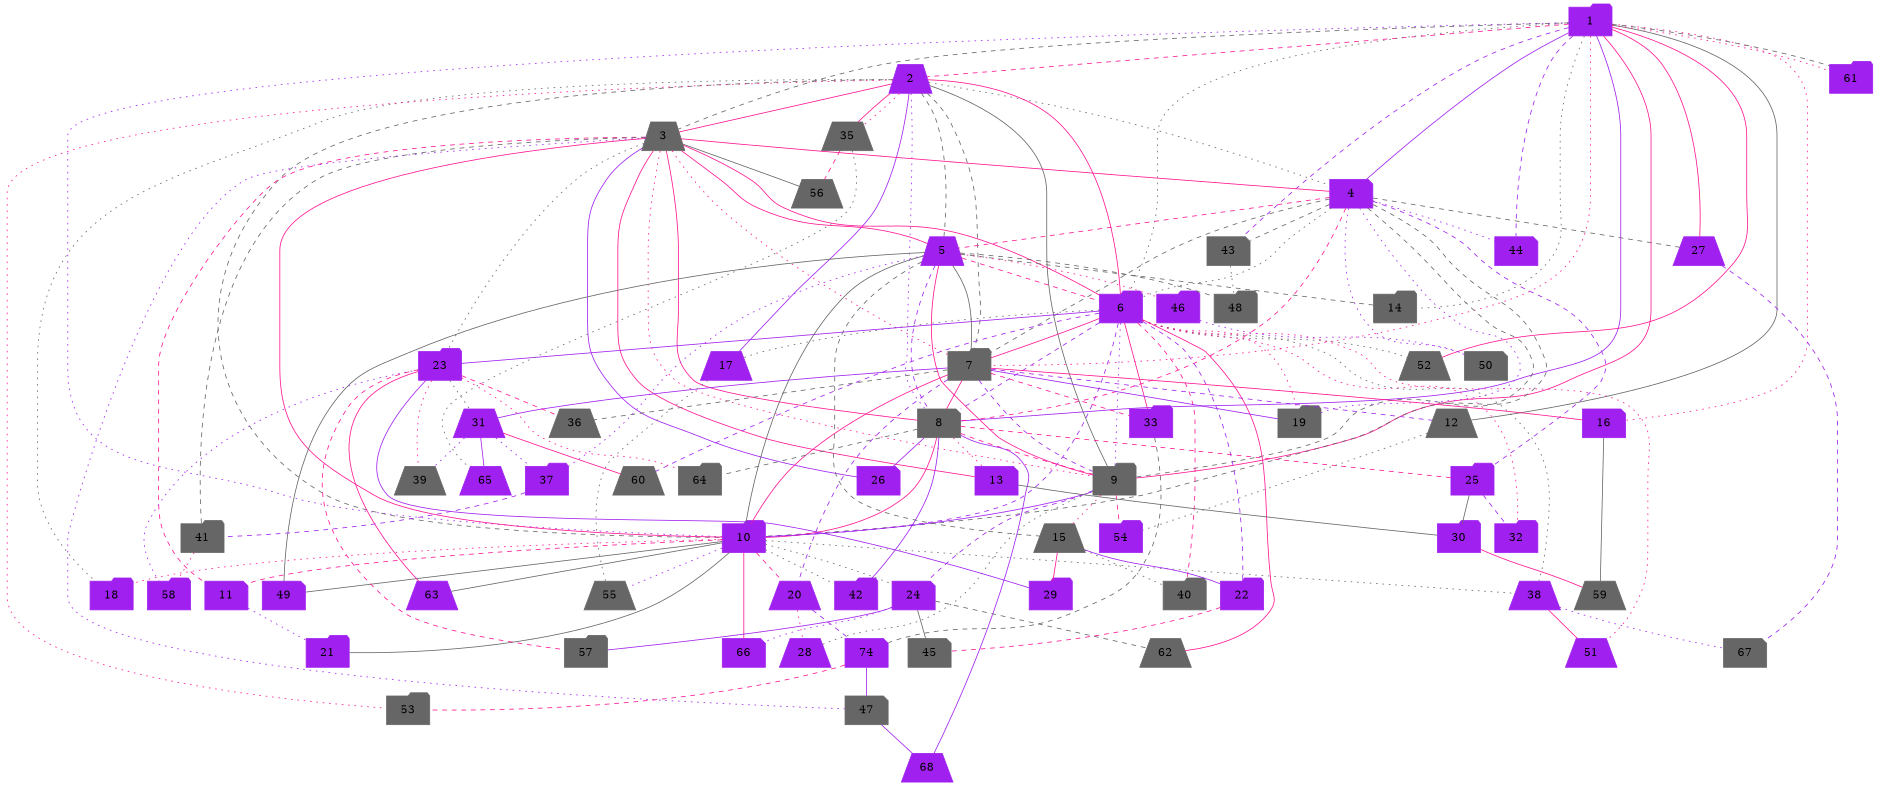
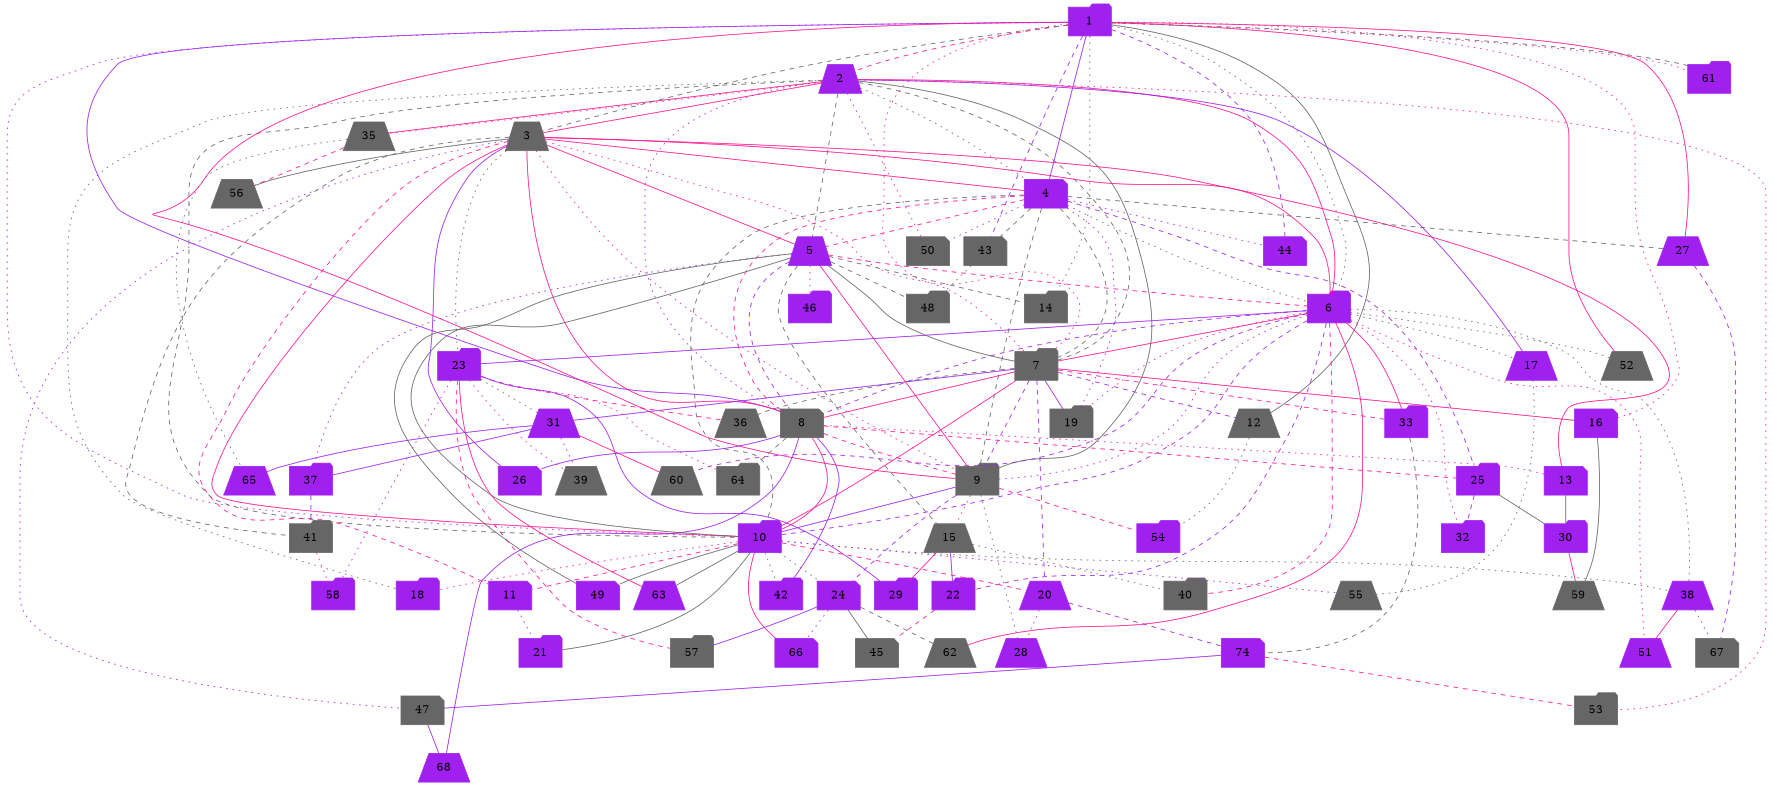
edge "46" -- "50": now "2" -- "50"
edge "31" -- "37": style dotted -> solid
